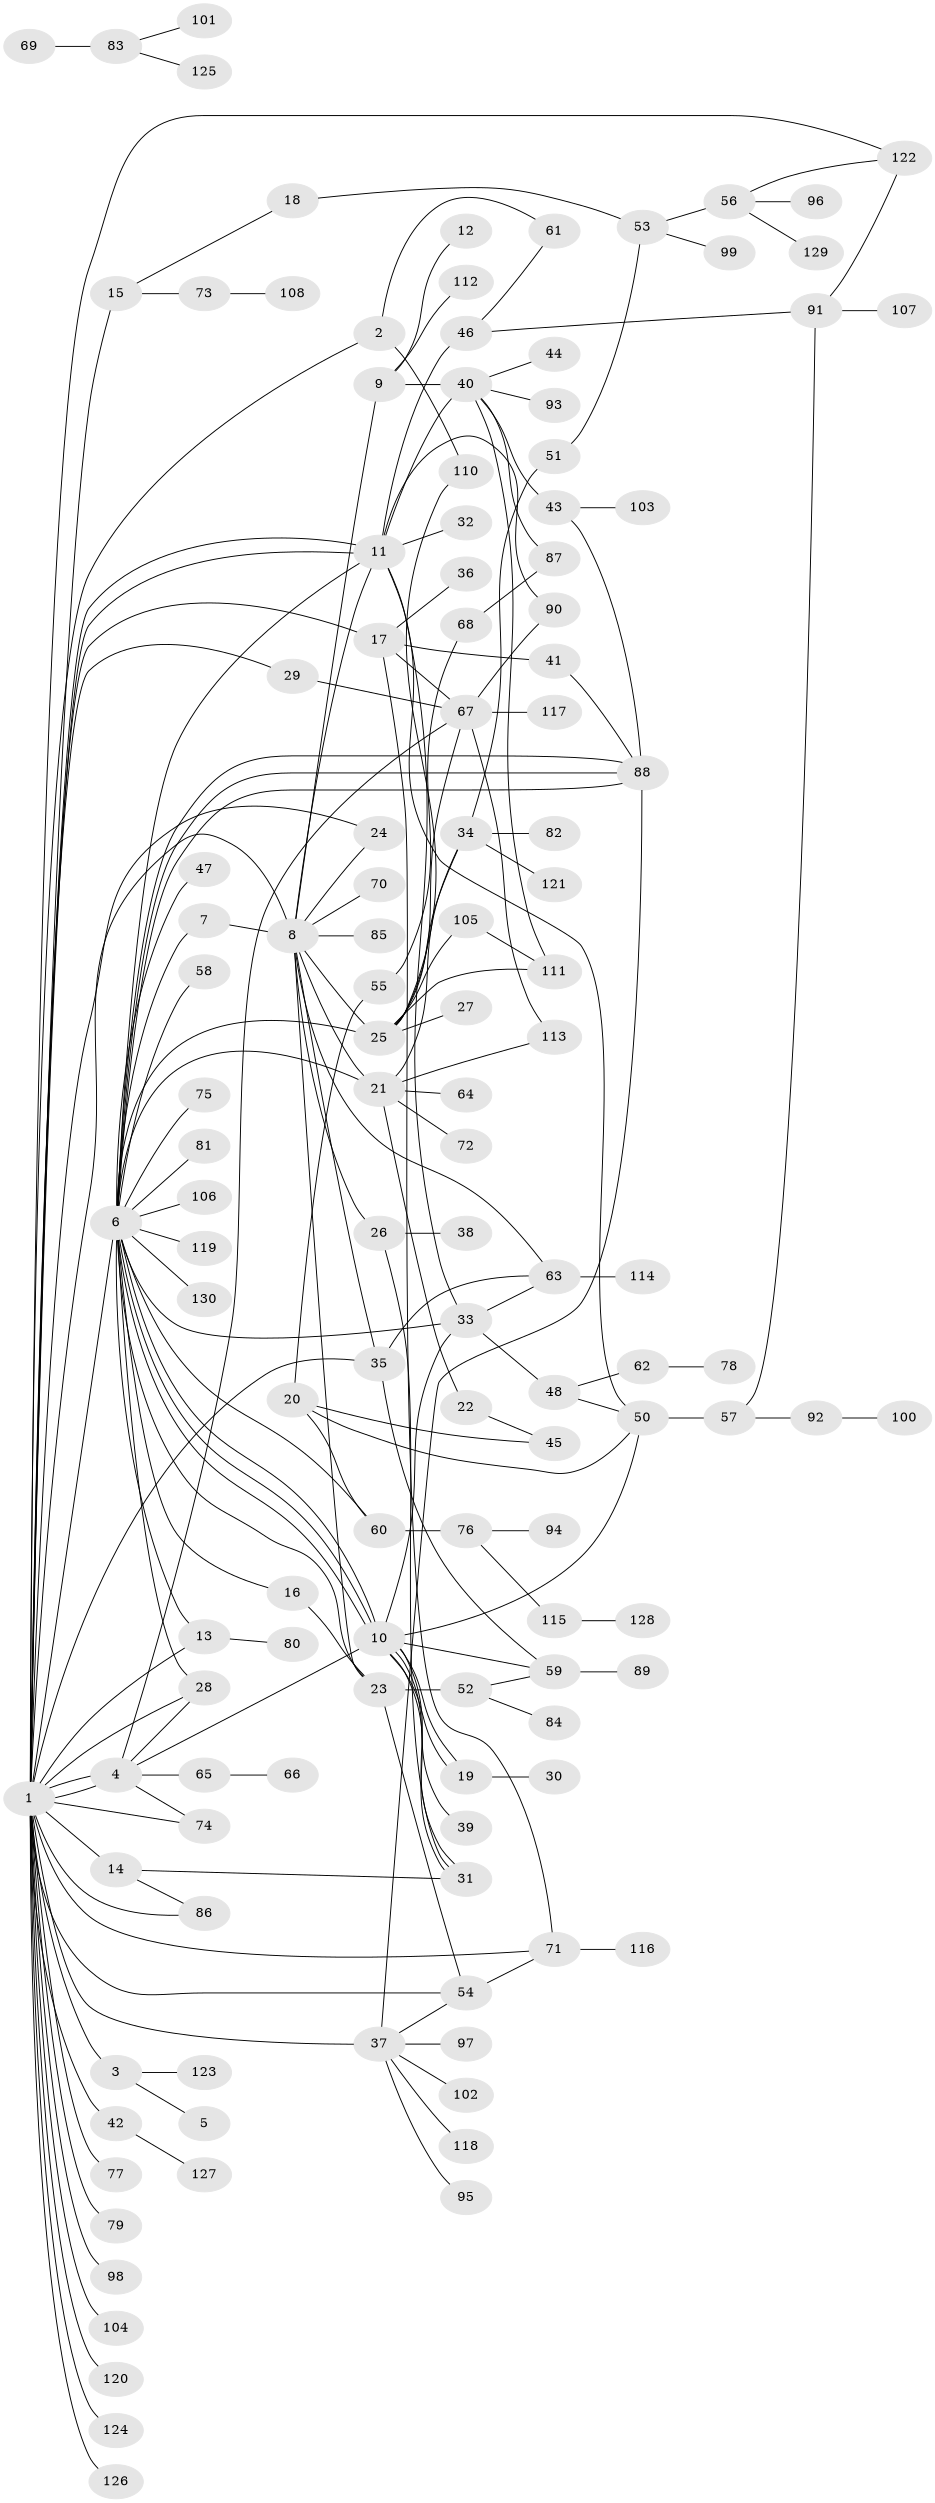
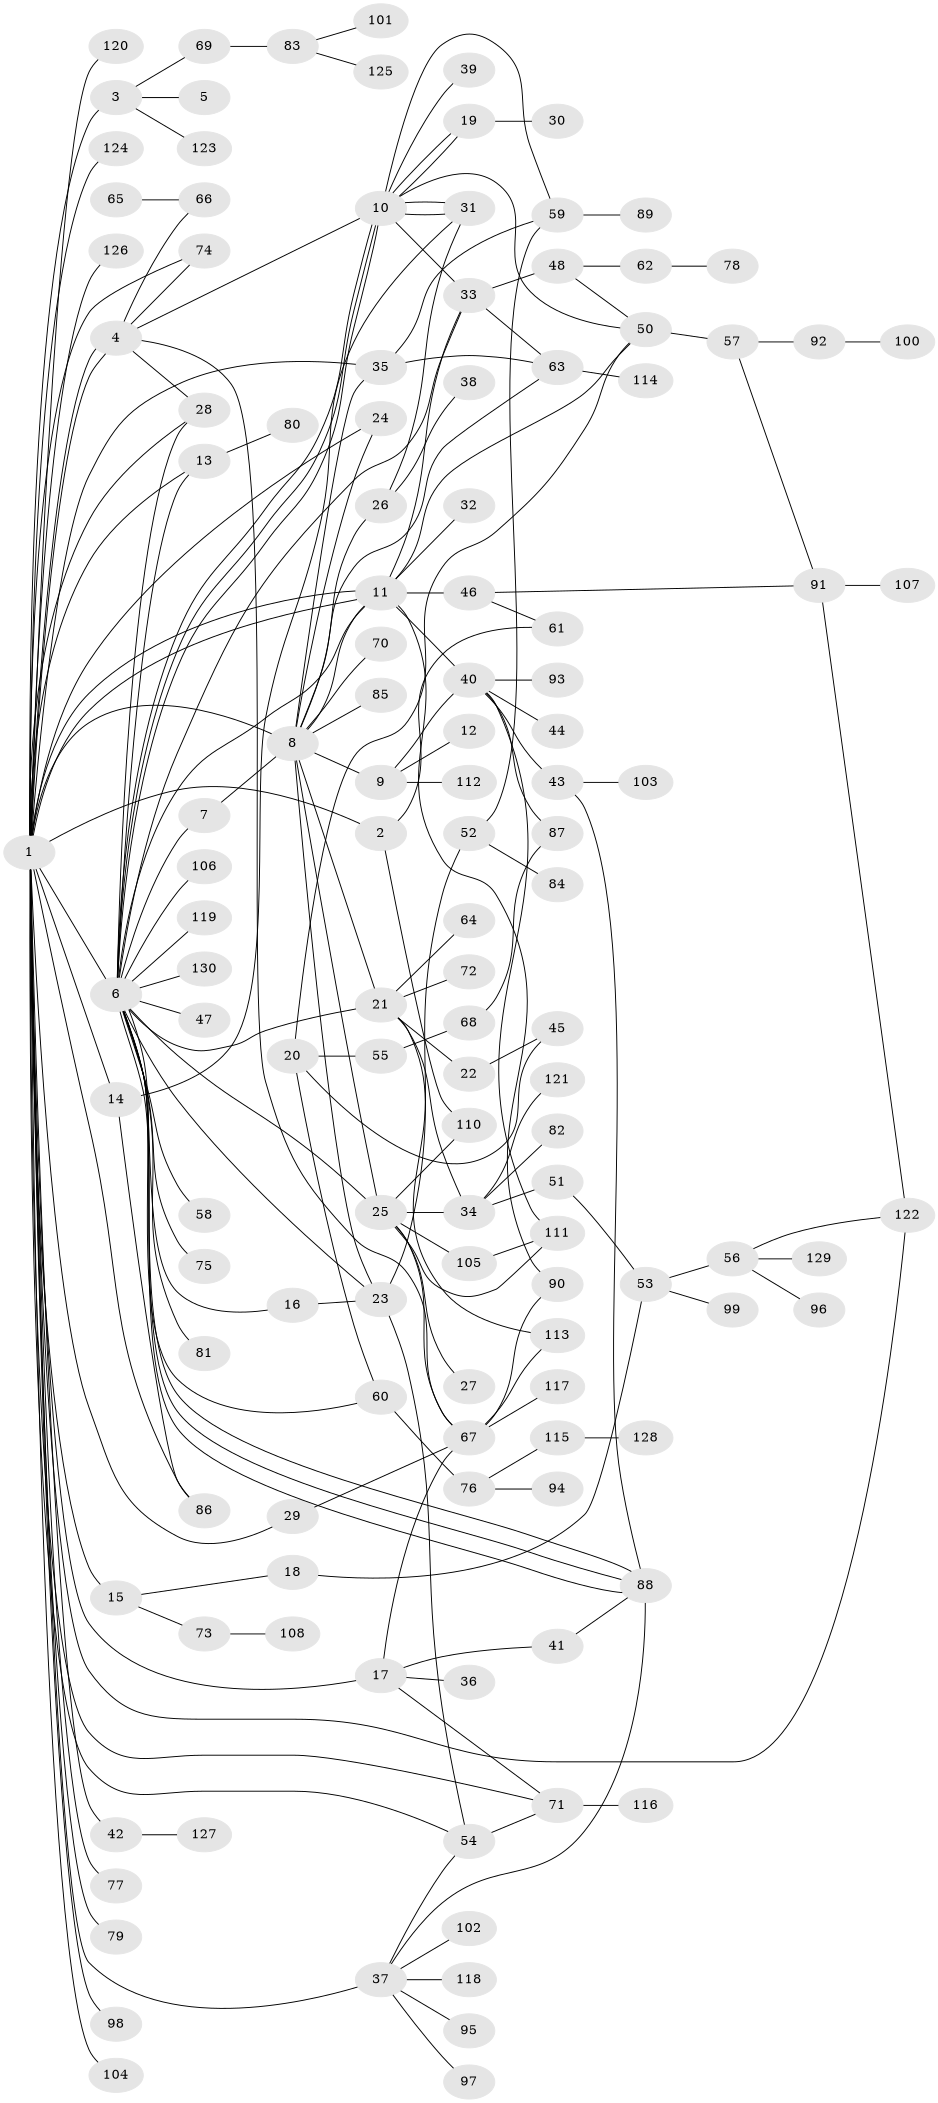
edge "69" -- "3": added
edge "4" -- "65": now "4" -- "66"
